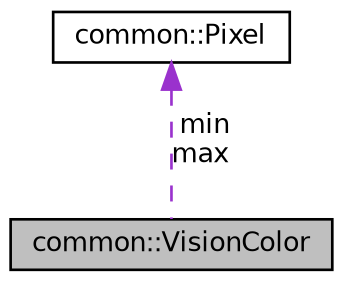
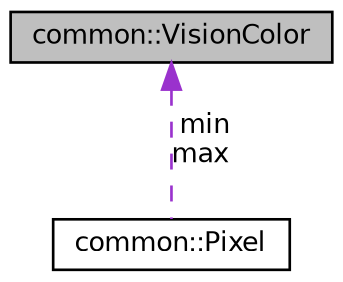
edge "common::VisionColor" -> "common::Pixel": reversed
